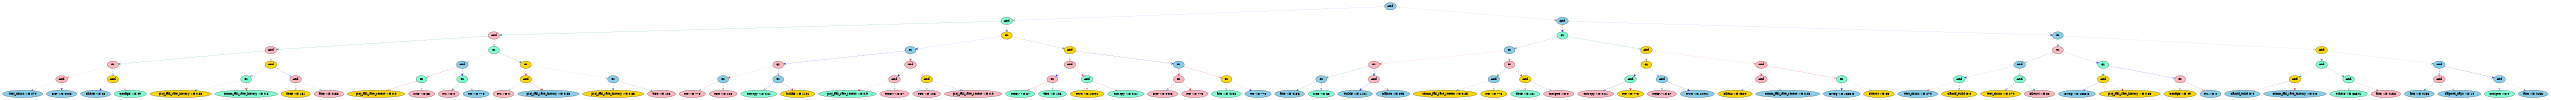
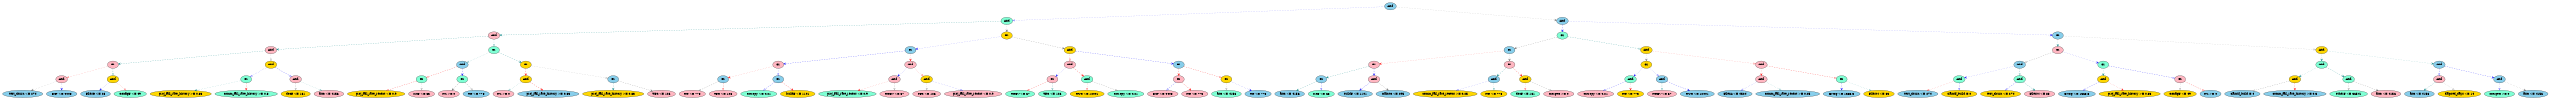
node "FilesA <= 4524": fillcolor gold -> skyblue
node "elapsed_days <= 14": fillcolor skyblue -> gold
